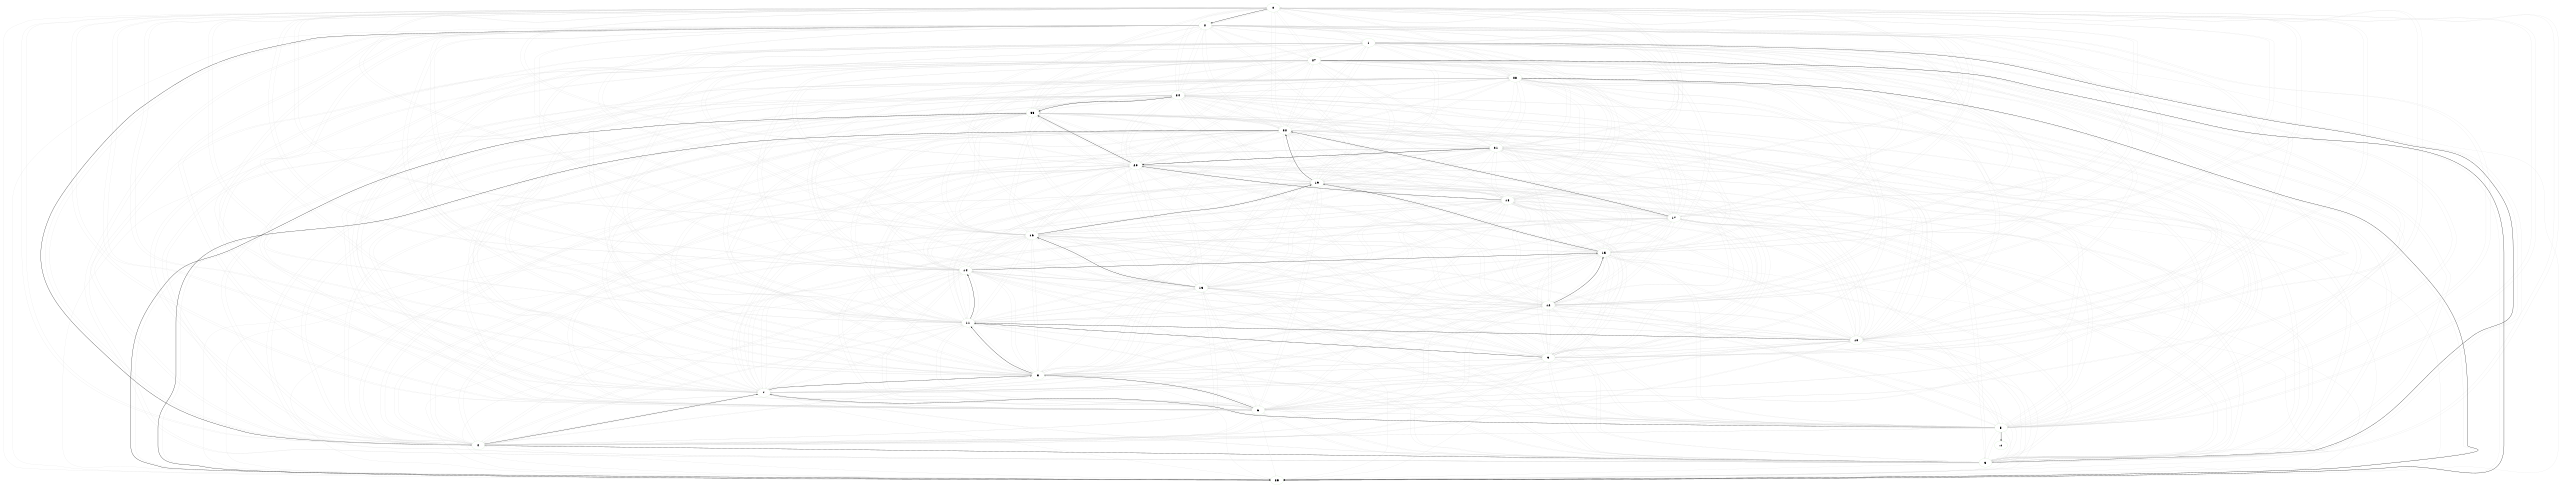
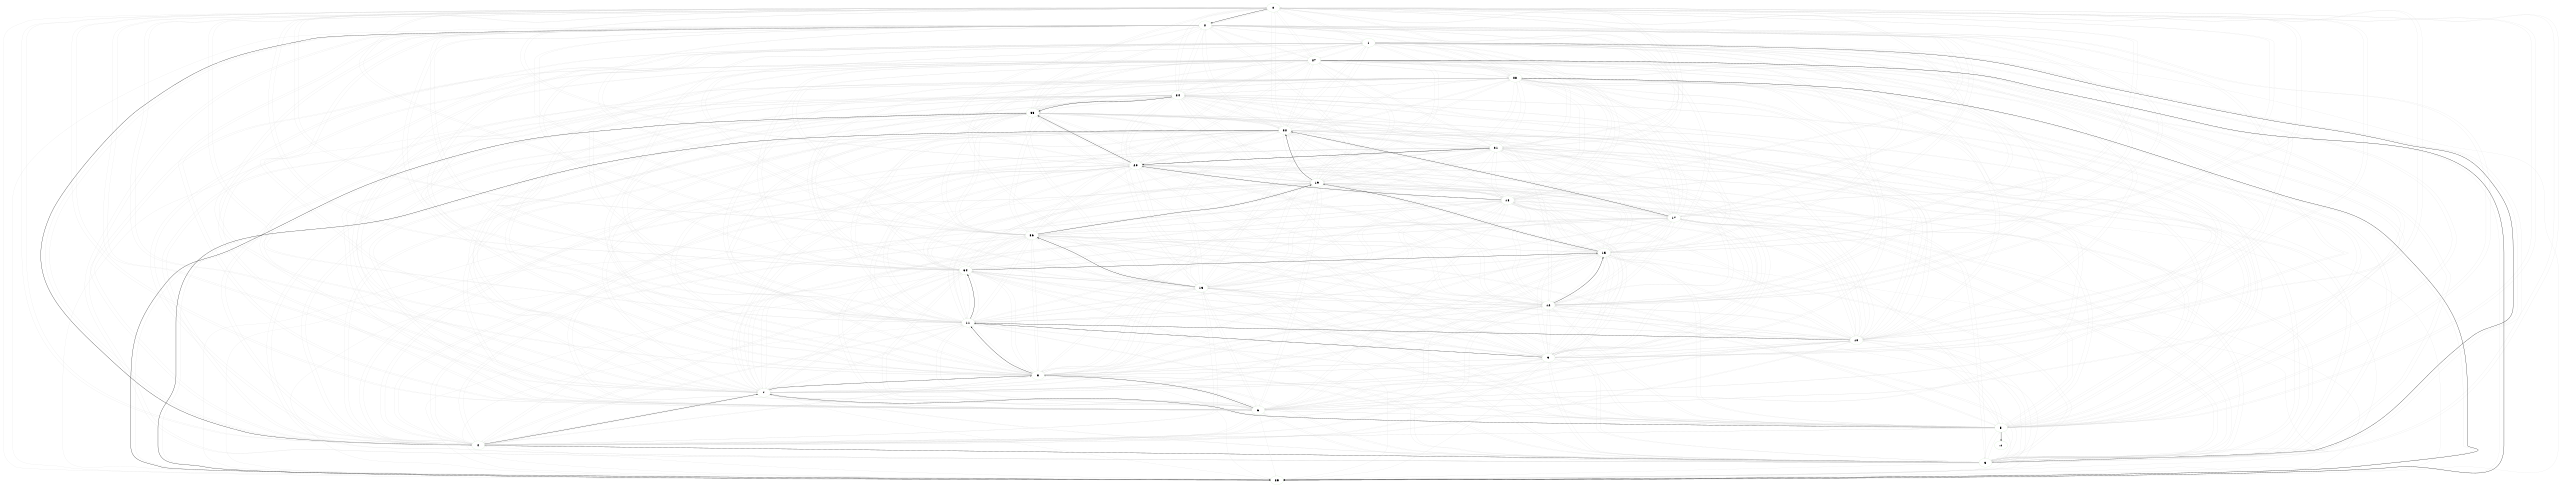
node "16": label "16" -> "86"
node "14": label "14" -> "64"
